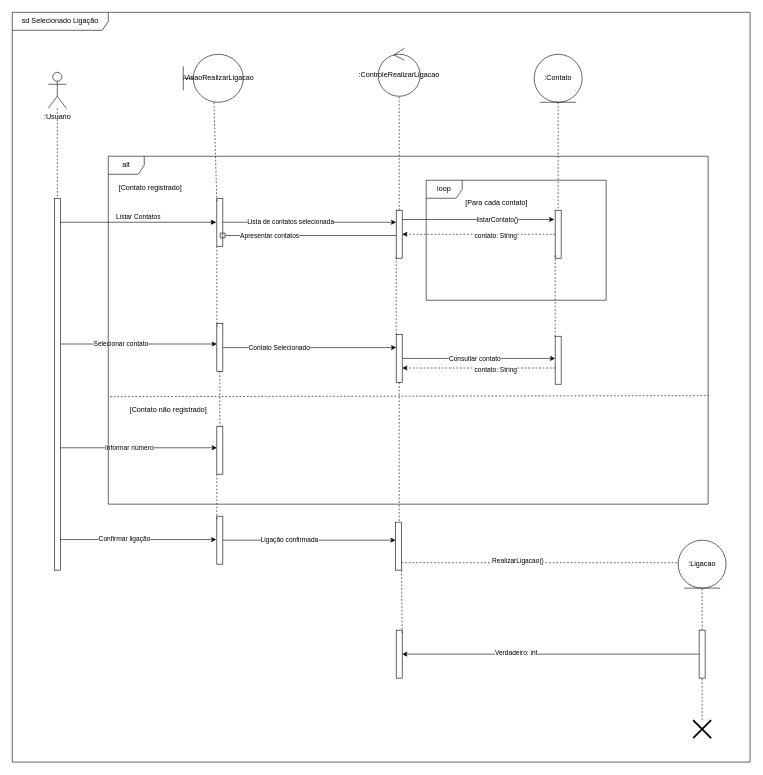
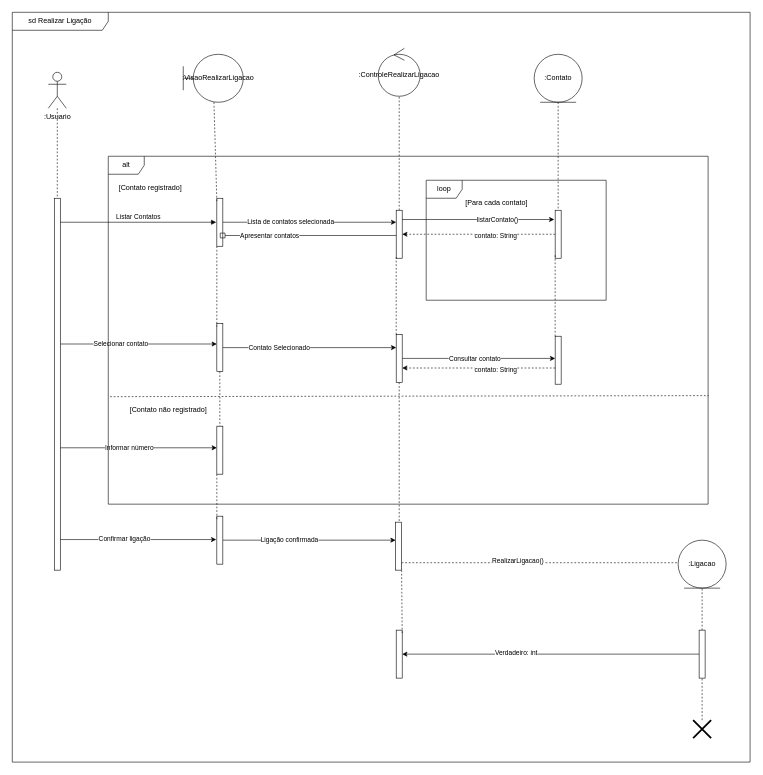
node "sd Selecionado Ligação": label "sd Selecionado Ligação" -> "sd Realizar Ligação"
